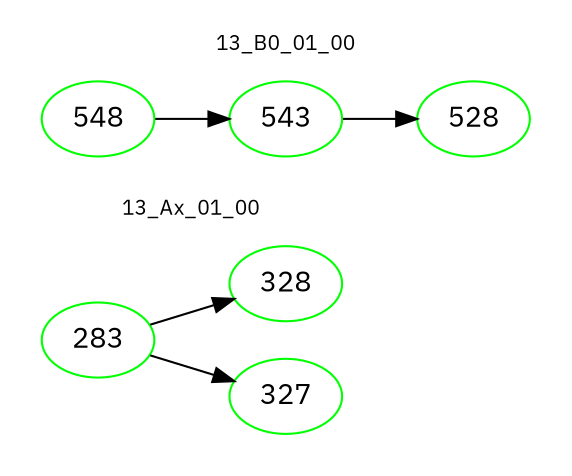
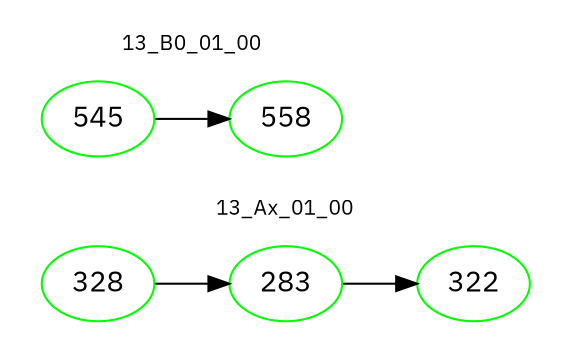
node "548": removed
node "543": label "543" -> "545"
node "528": label "528" -> "558"
edge "283" -> "328": reversed
node "327": label "327" -> "322"
